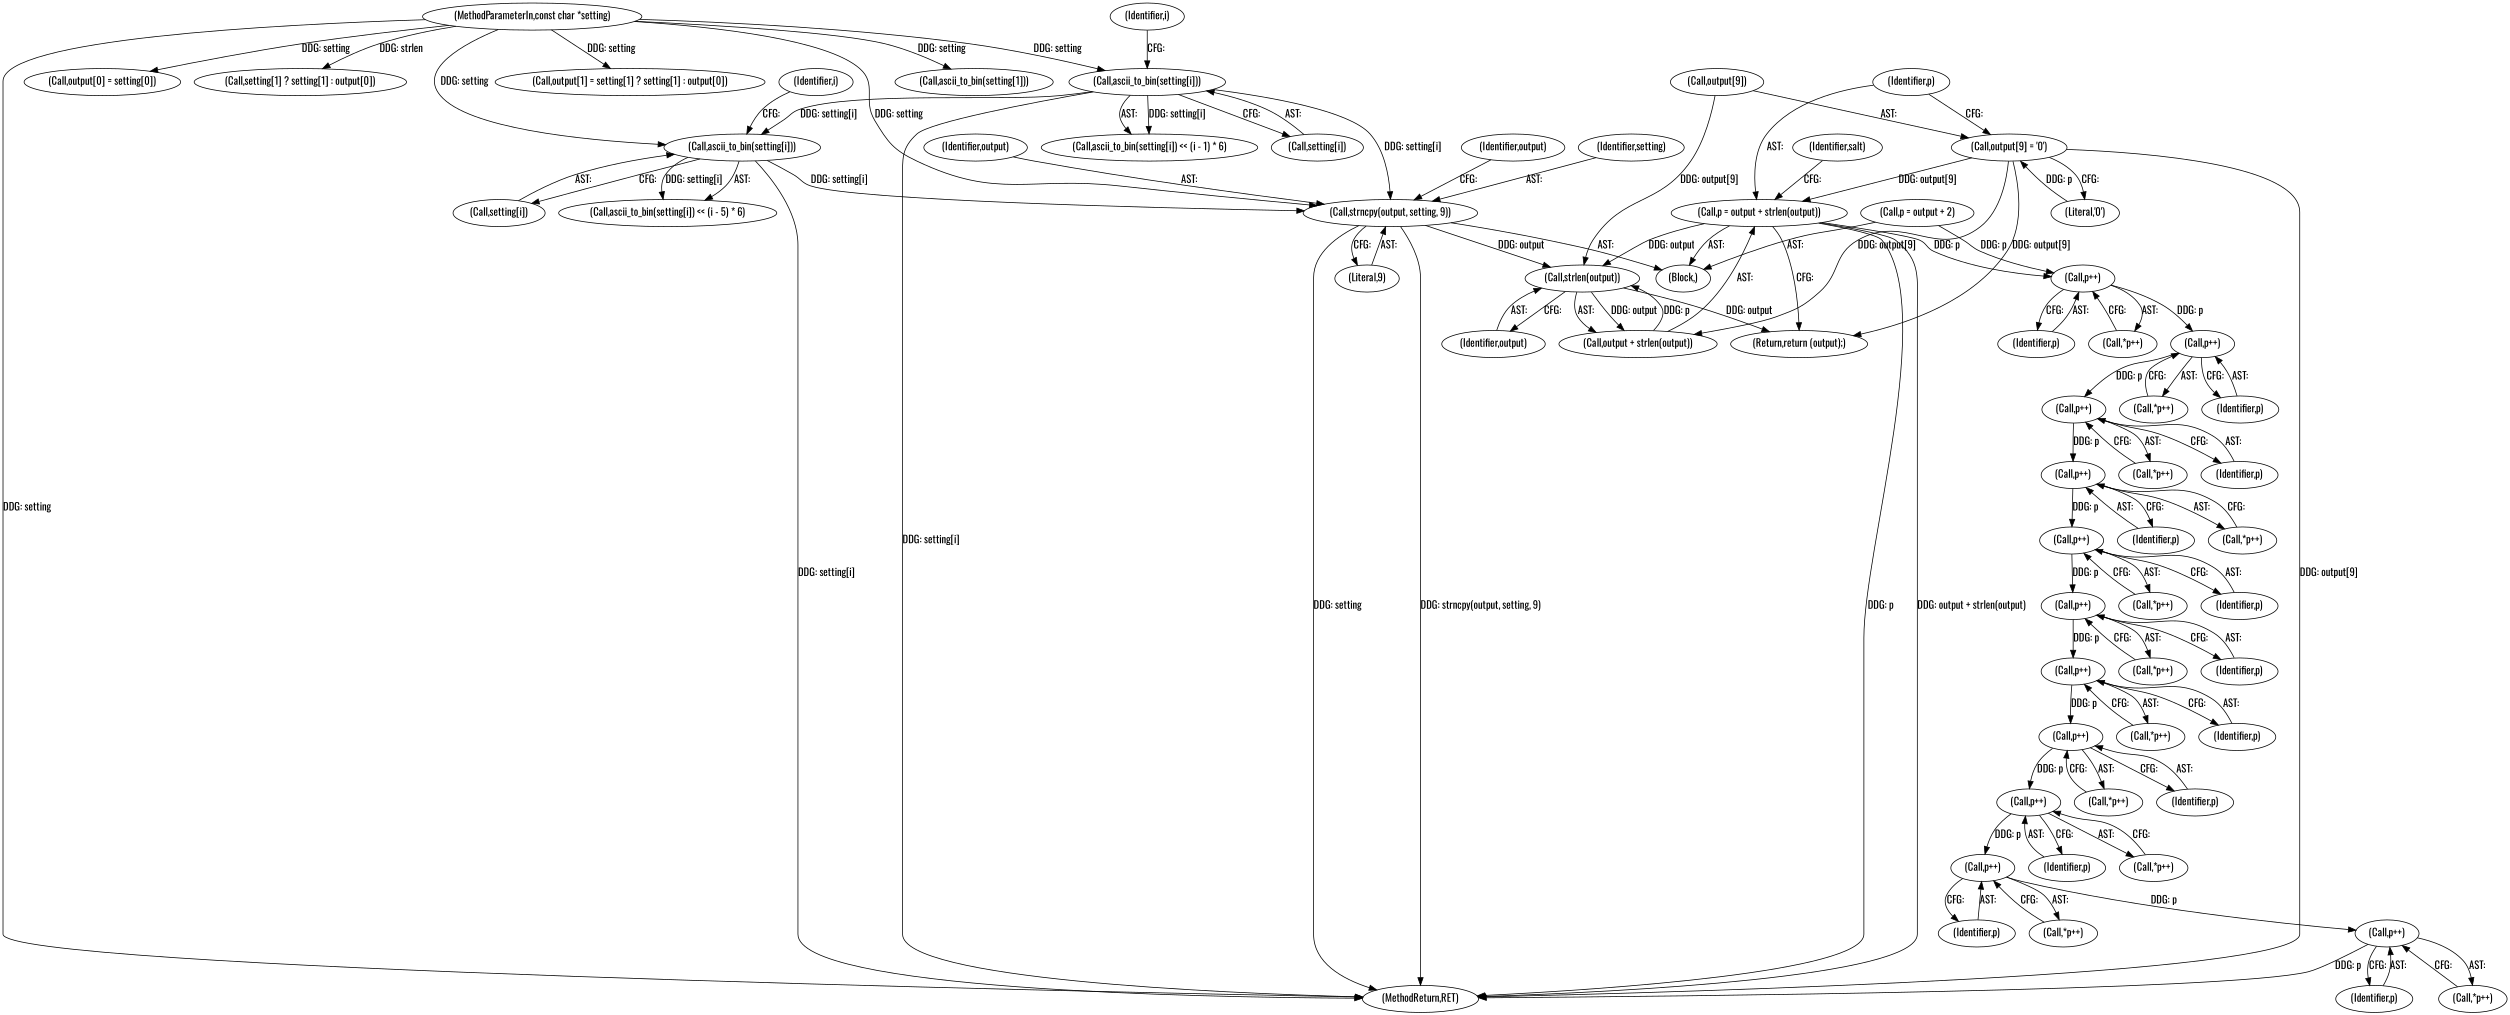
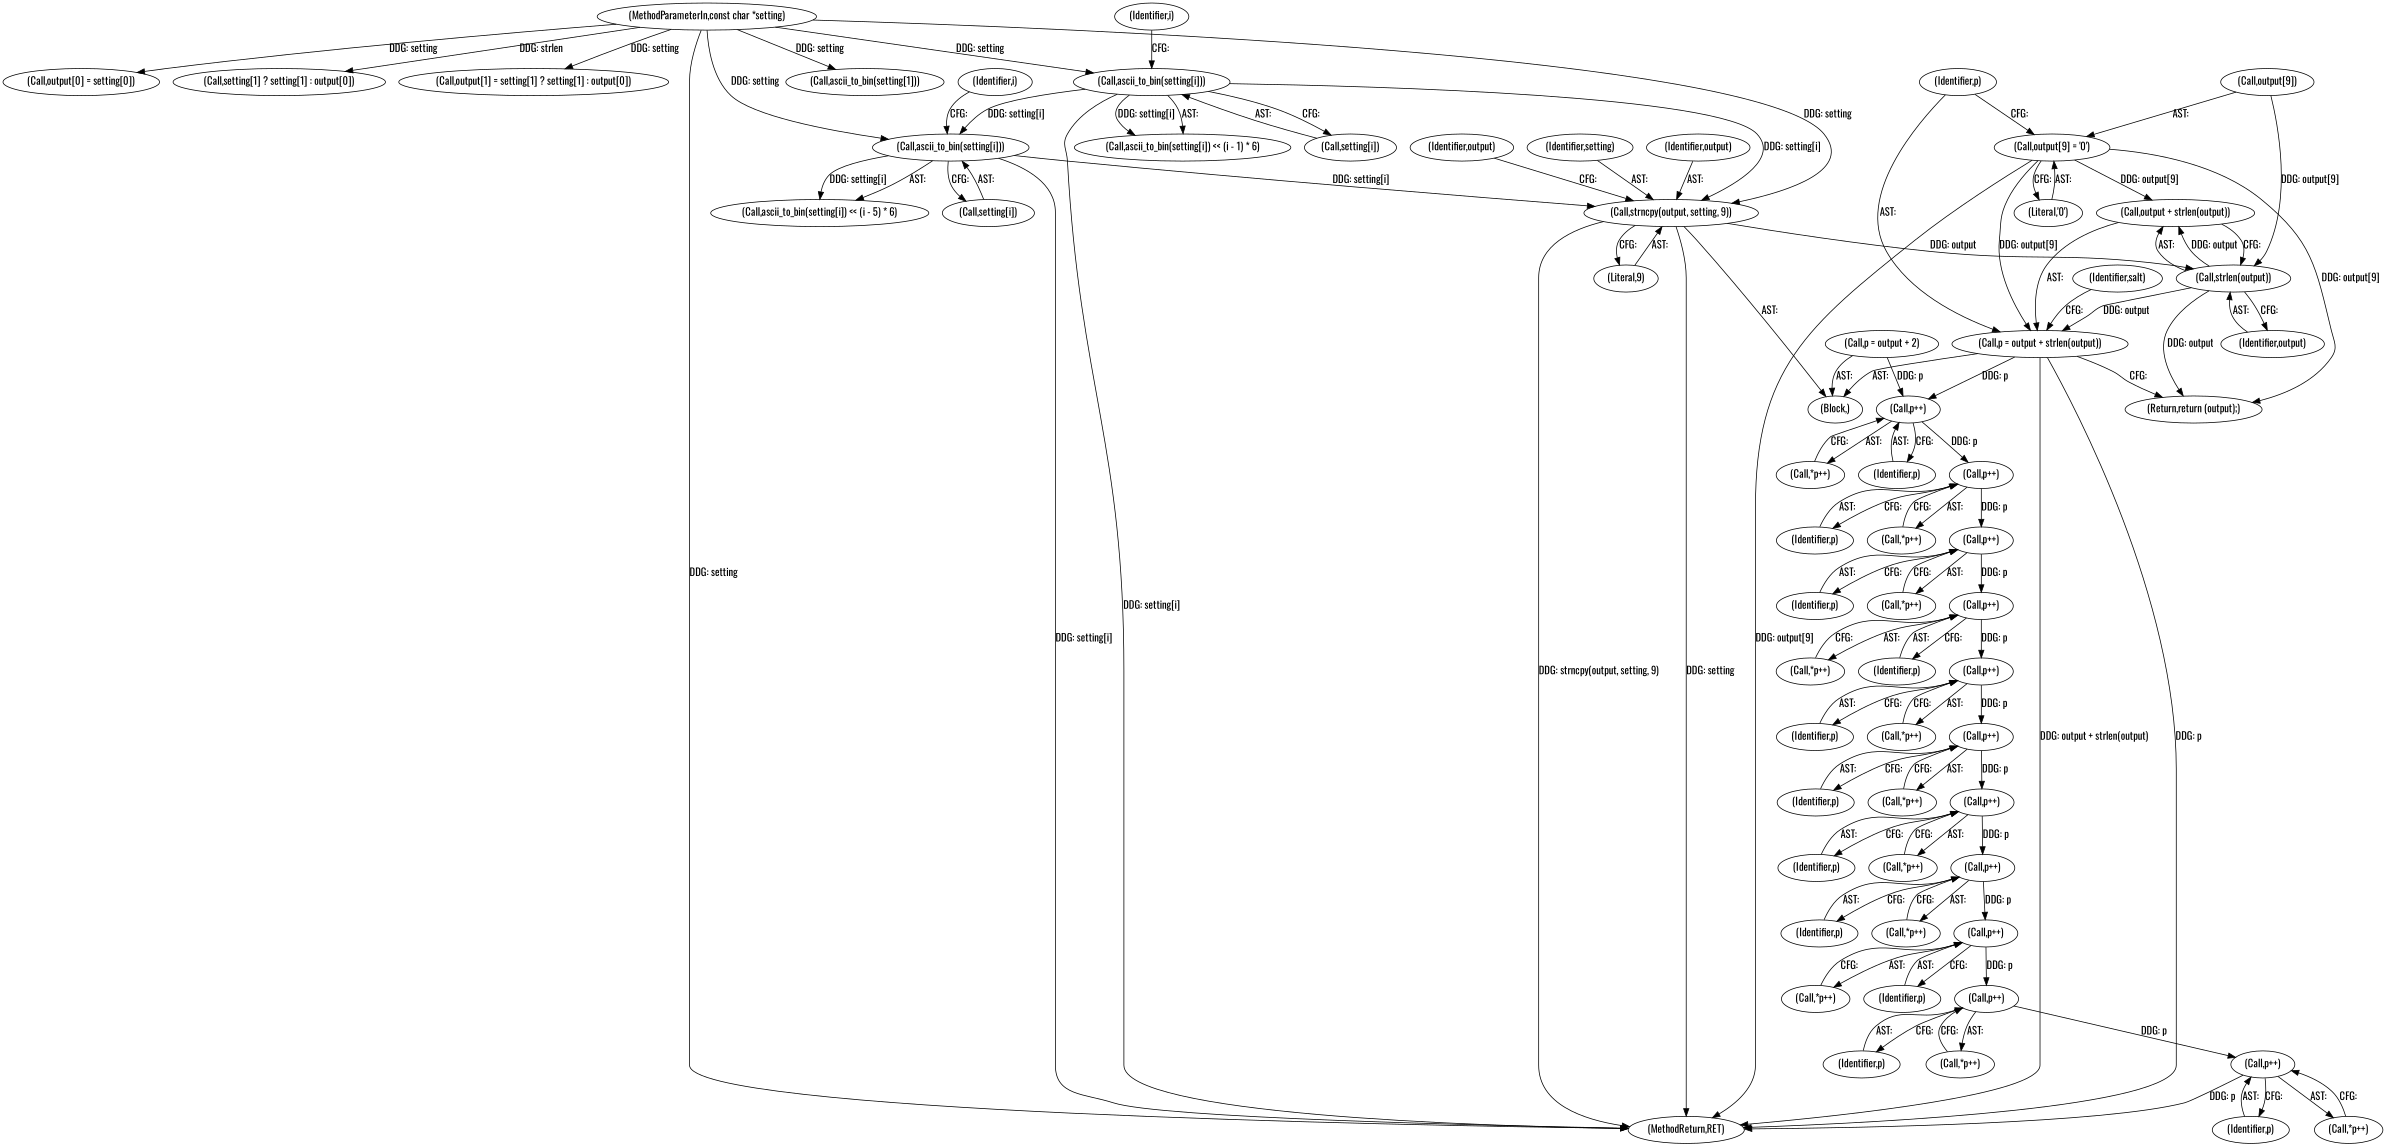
edge "(Literal,'0')" -> "(Call,output[9] = '0')": label "DDG: p" -> "AST: "
edge "(Call,p = output + strlen(output))" -> "(Call,strlen(output))": reversed
edge "(Call,output + strlen(output))" -> "(Call,strlen(output))": label "DDG: p" -> "CFG: "
